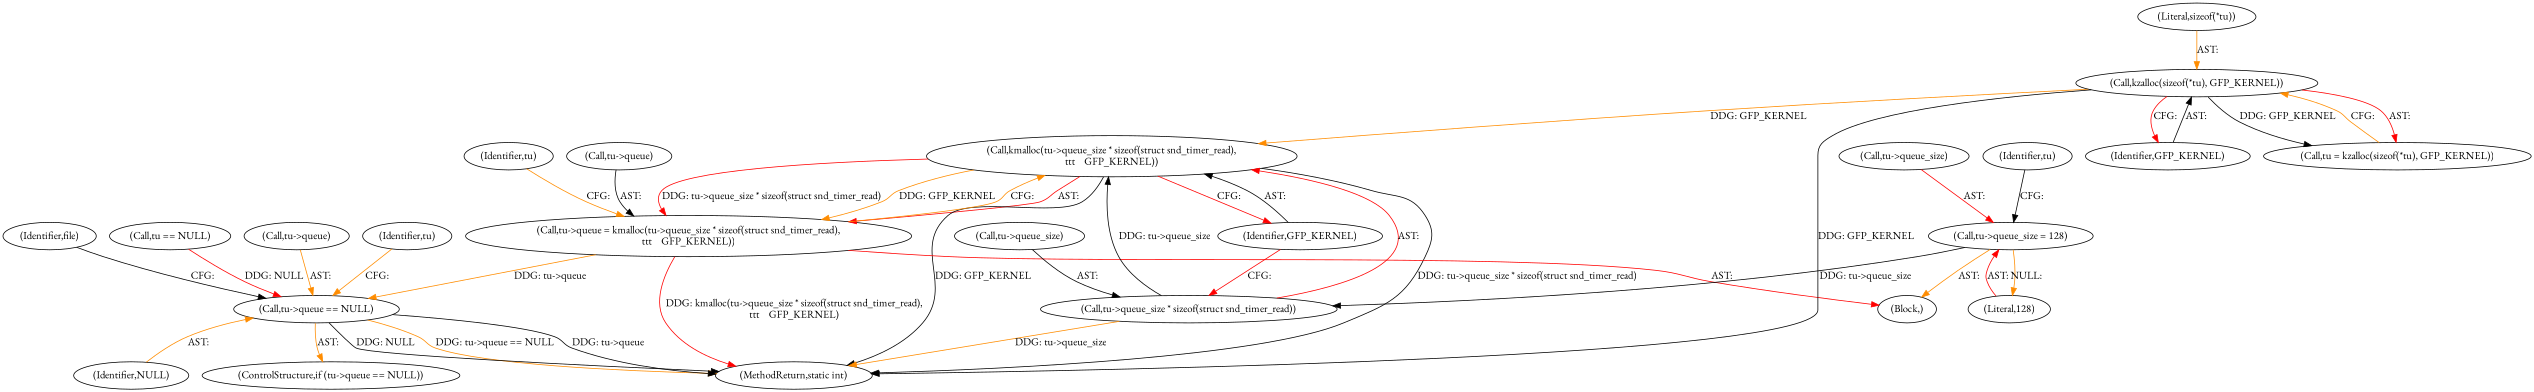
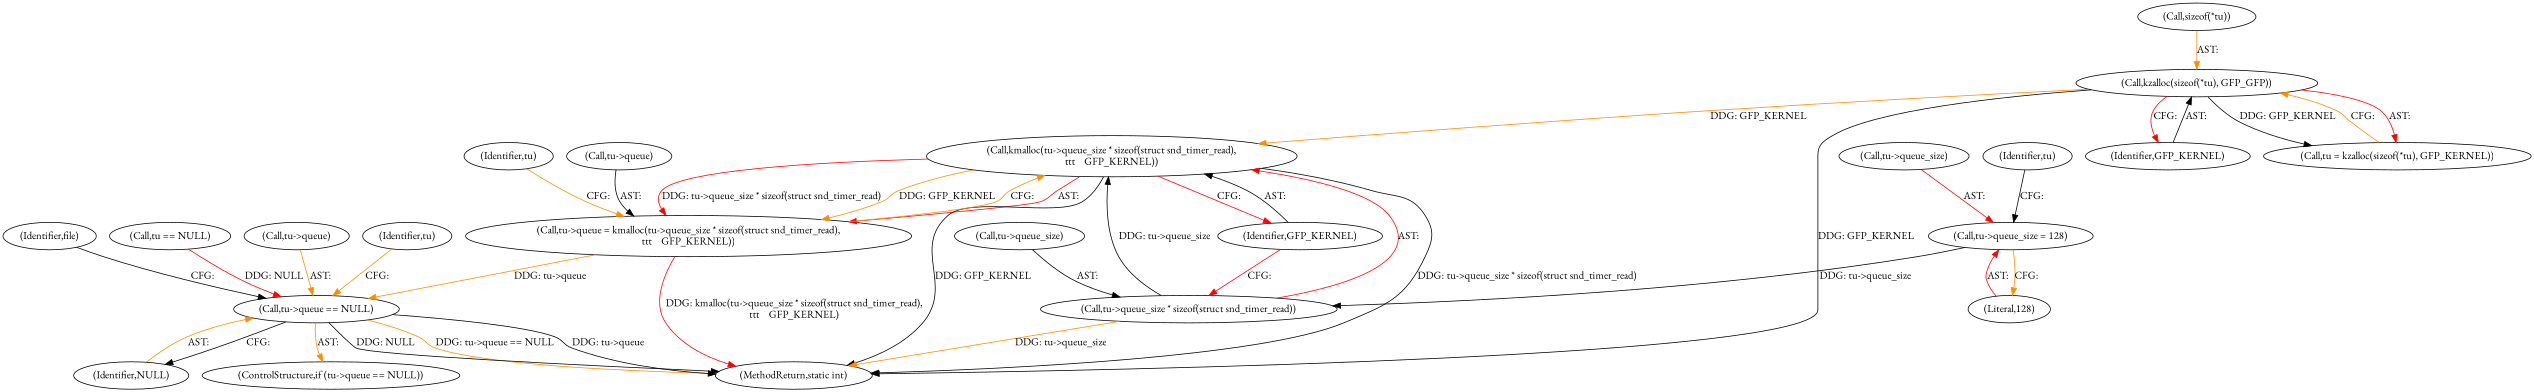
node "(Literal,sizeof(*tu))": label "(Literal,sizeof(*tu))" -> "(Call,sizeof(*tu))"
node "(Call,kzalloc(sizeof(*tu), GFP_KERNEL))": label "(Call,kzalloc(sizeof(*tu), GFP_KERNEL))" -> "(Call,kzalloc(sizeof(*tu), GFP_GFP))"
edge "(Call,tu->queue_size = 128)" -> "(Literal,128)": label "NULL: " -> "CFG: "
node "(Block,)": removed
edge "(Call,tu->queue == NULL)" -> "(Identifier,NULL)": added, label "CFG:"
